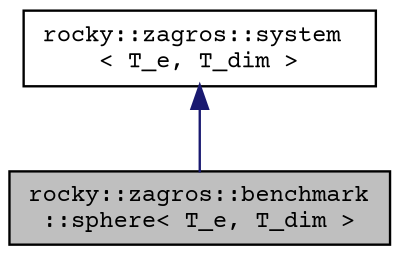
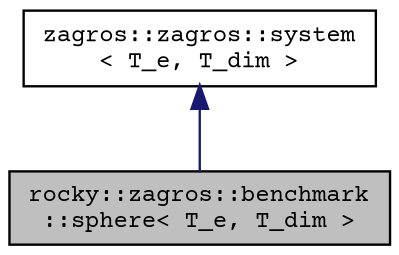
node "rocky::zagros::system < T_e, T_dim >": label "rocky::zagros::system < T_e, T_dim >" -> "zagros::zagros::system < T_e, T_dim >"
